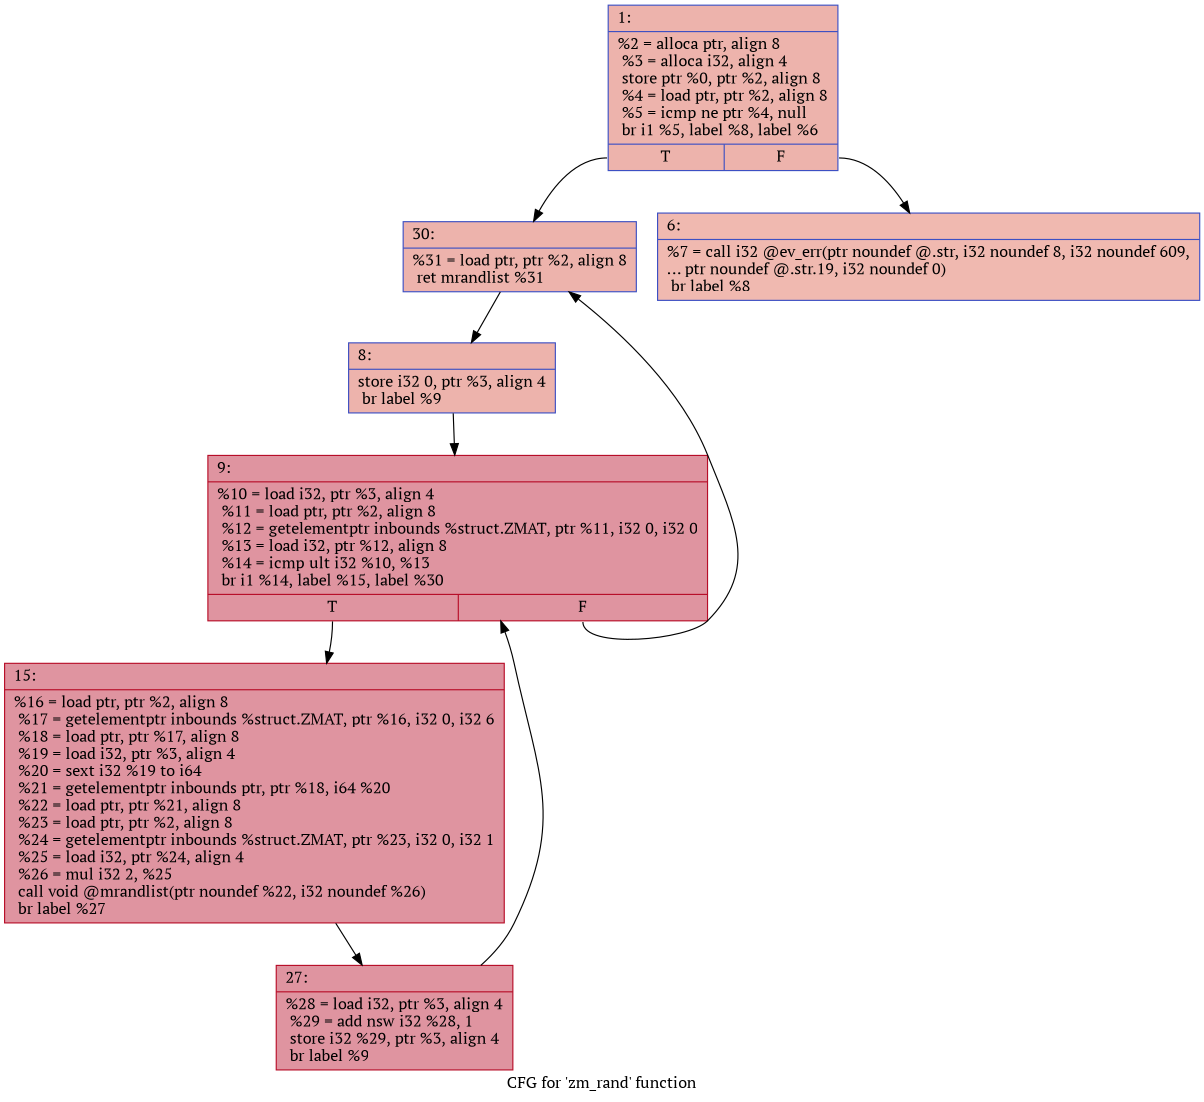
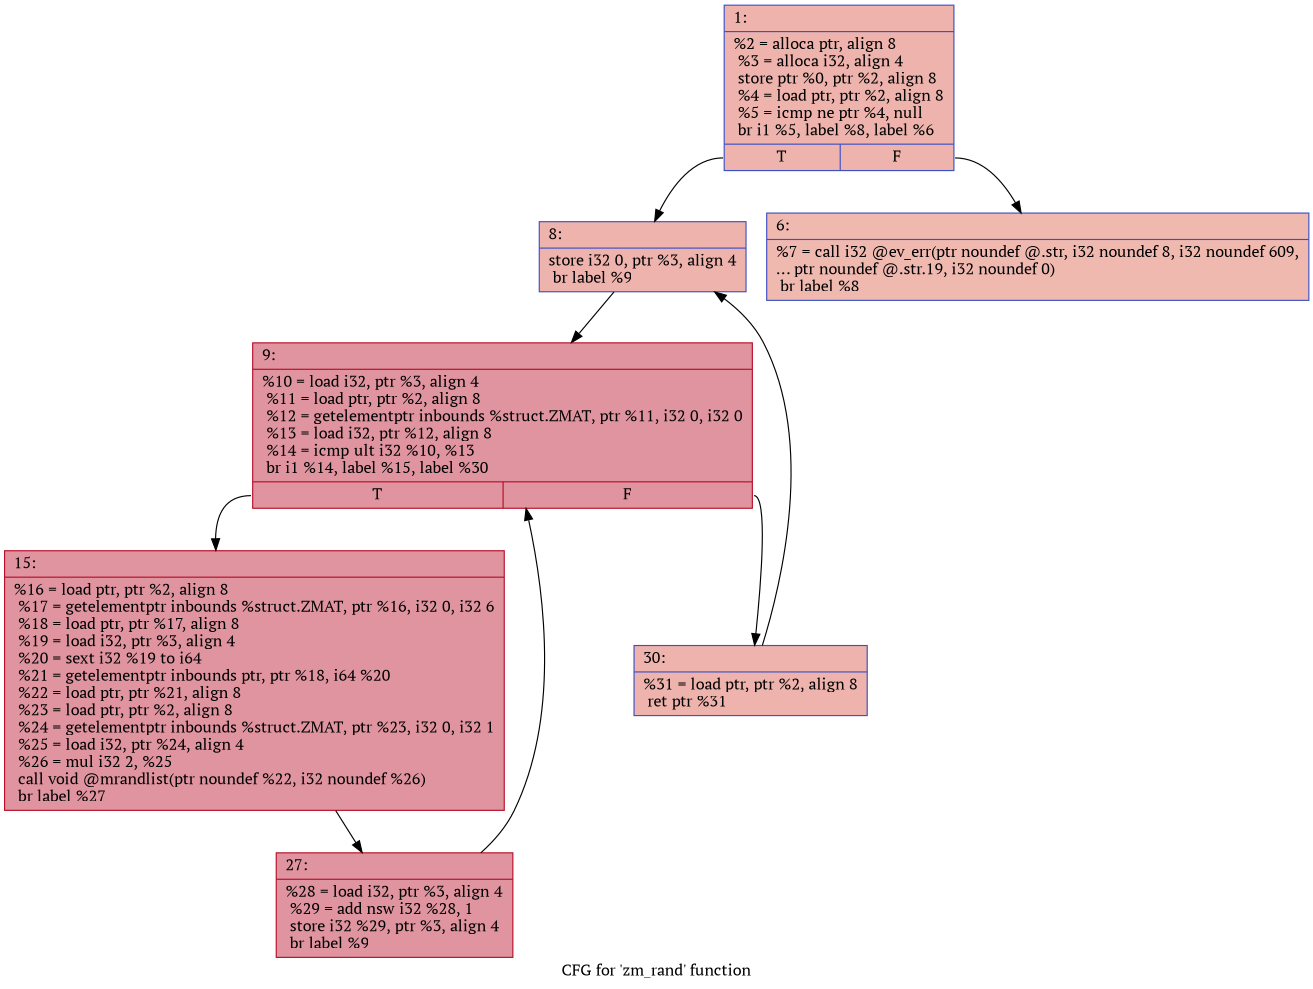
edge "1:" -> "30:": now "1:" -> "8:"
node "30:": text "ret mrandlist %31" -> "ret ptr %31"
